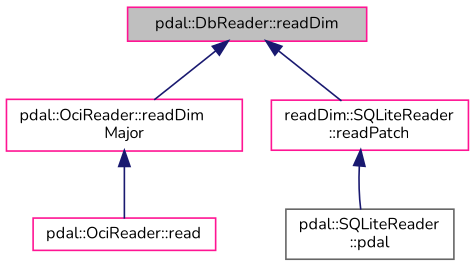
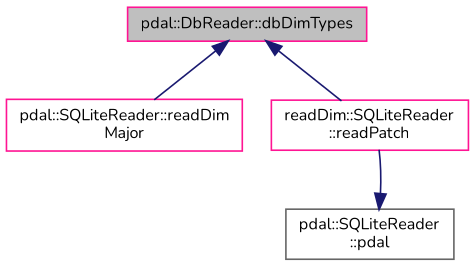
node "pdal::DbReader::readDim": label "pdal::DbReader::readDim" -> "pdal::DbReader::dbDimTypes"
node "pdal::OciReader::readDim Major": label "pdal::OciReader::readDim Major" -> "pdal::SQLiteReader::readDim Major"
edge "pdal::SQLiteReader ::pdal" -> "readDim::SQLiteReader ::readPatch": reversed
node "pdal::OciReader::read": removed
